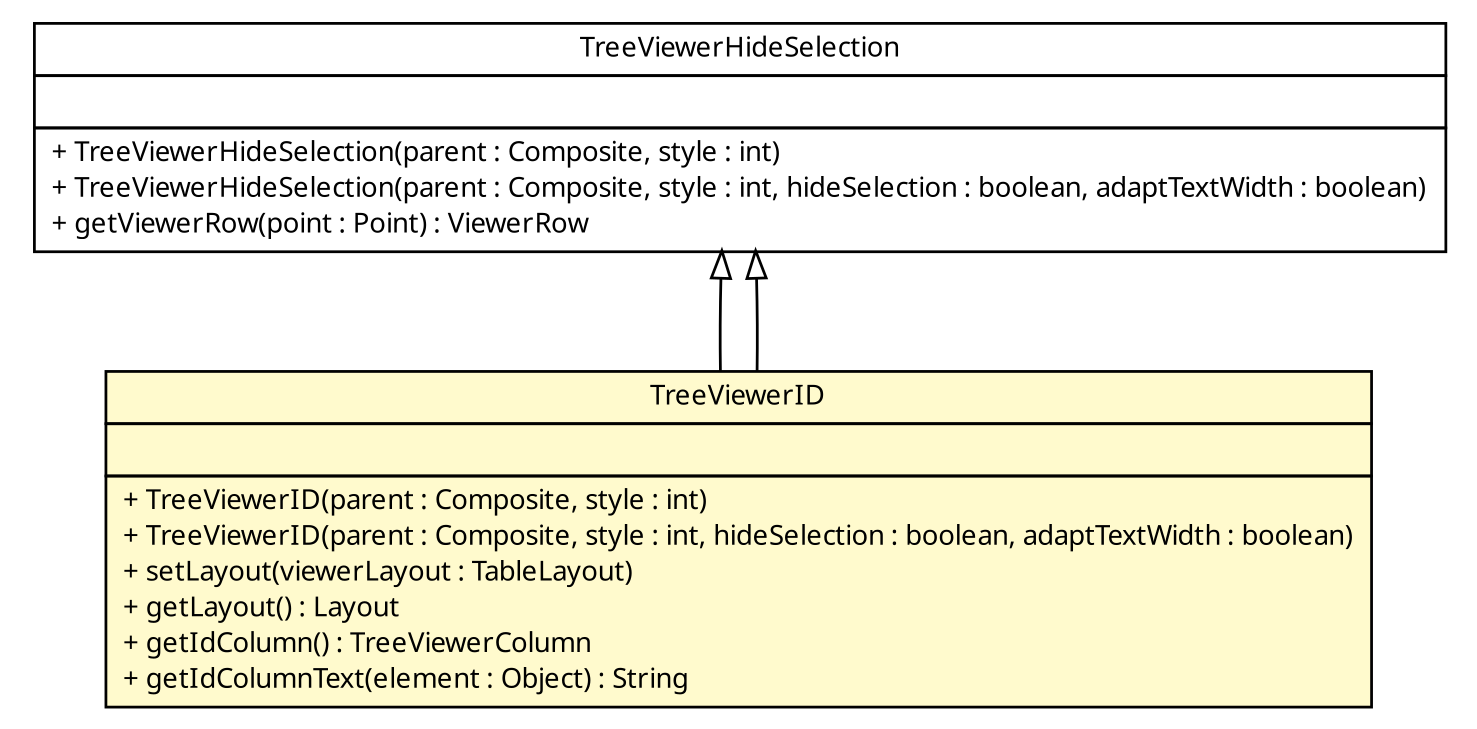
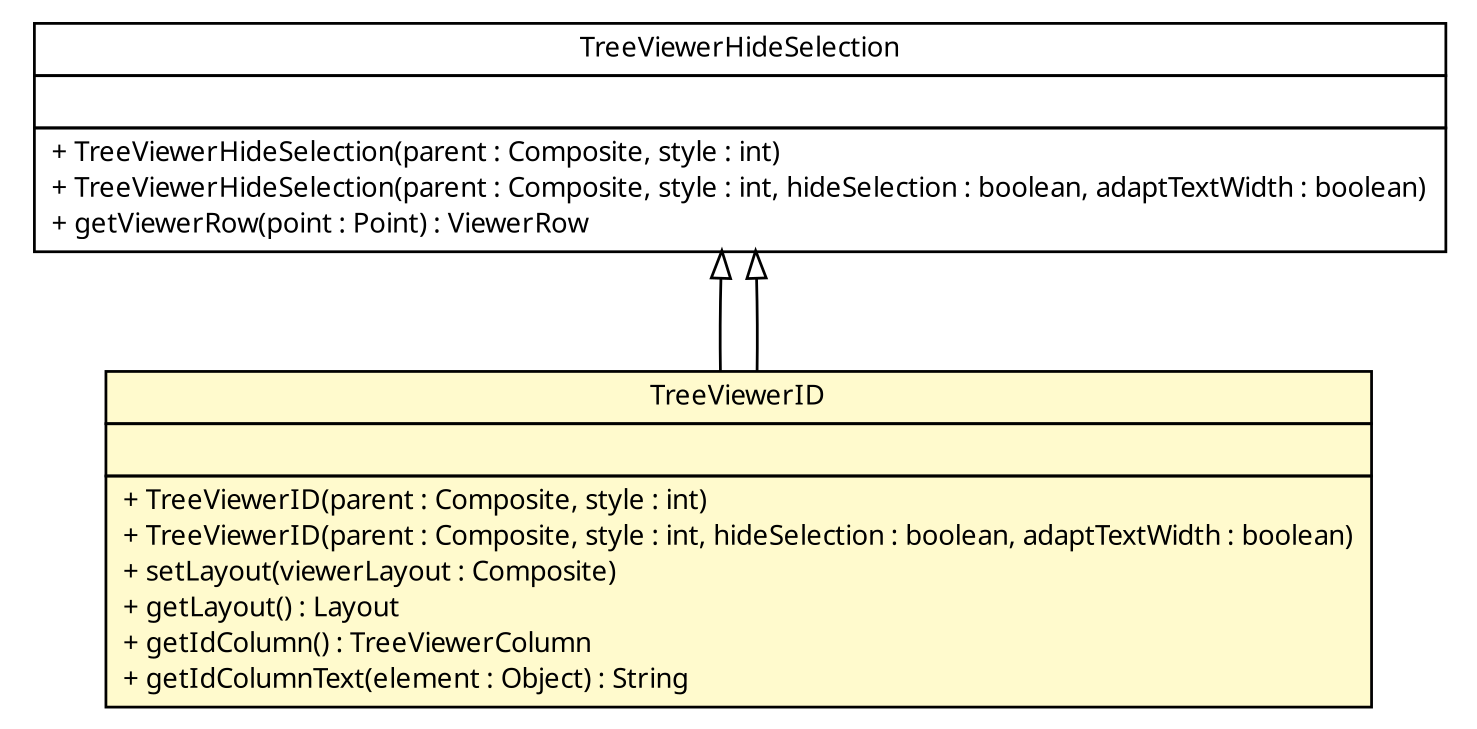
node "TreeViewerID": text "+ setLayout(viewerLayout : TableLayout)" -> "+ setLayout(viewerLayout : Composite)"
